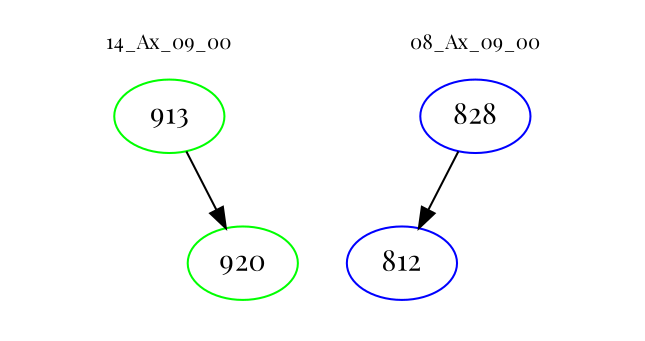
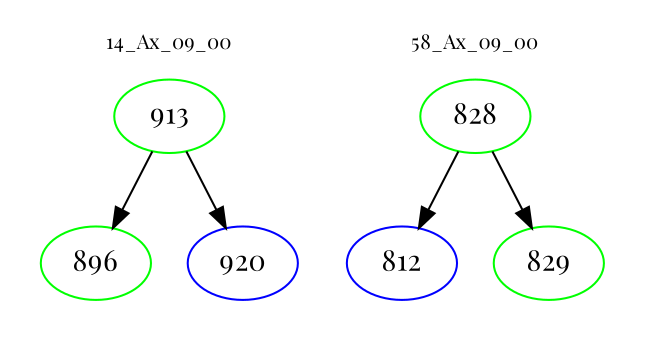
cluster "08_Ax_09_00": label "08_Ax_09_00" -> "58_Ax_09_00"
node "828": color blue -> green
node "896": added
node "920": color green -> blue
node "829": added
